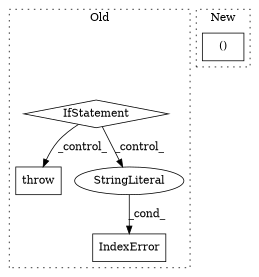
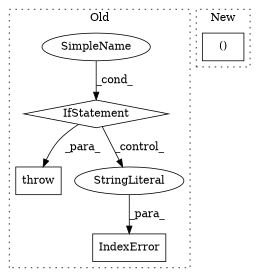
node "SimpleName": added
edge "IfStatement" -> "throw": label "_control_" -> "_para_"
edge "StringLiteral" -> "IndexError": label "_cond_" -> "_para_"
